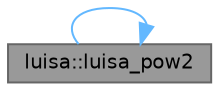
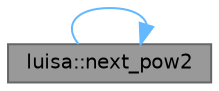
node "luisa::luisa_pow2": label "luisa::luisa_pow2" -> "luisa::next_pow2"
